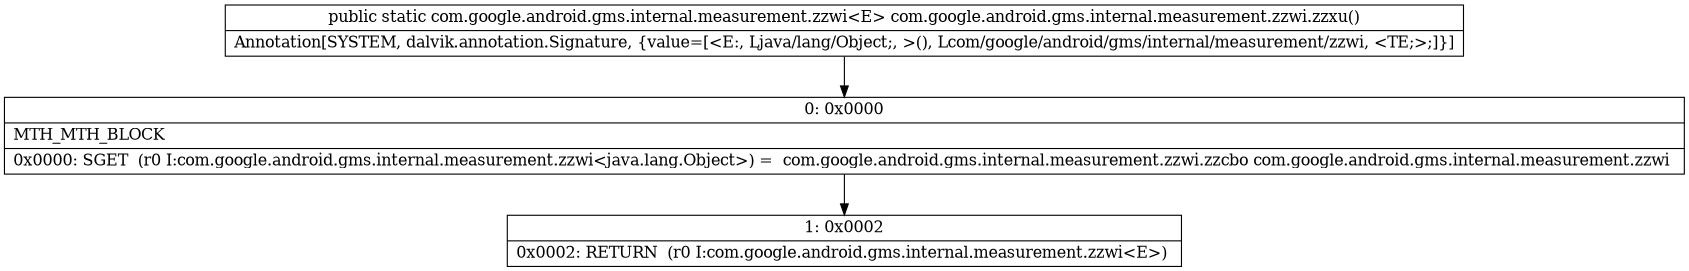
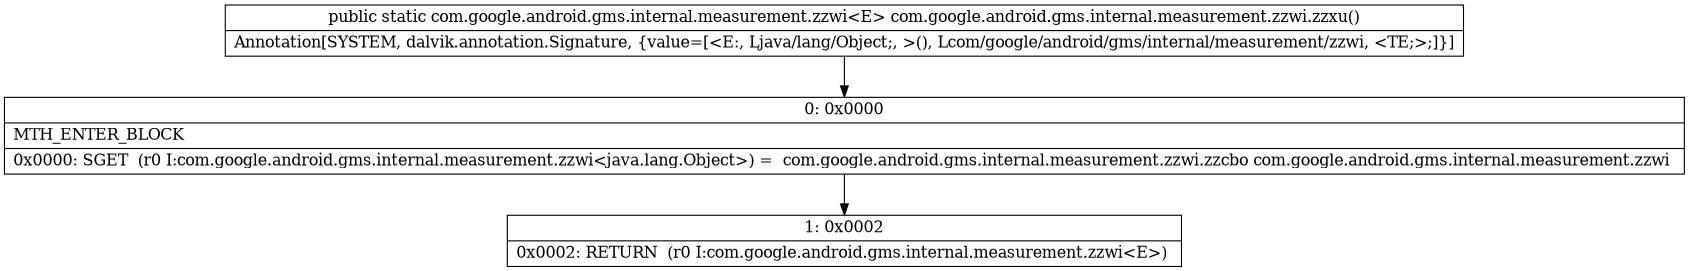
node "0: 0x0000": text "MTH_MTH_BLOCK" -> "MTH_ENTER_BLOCK"
